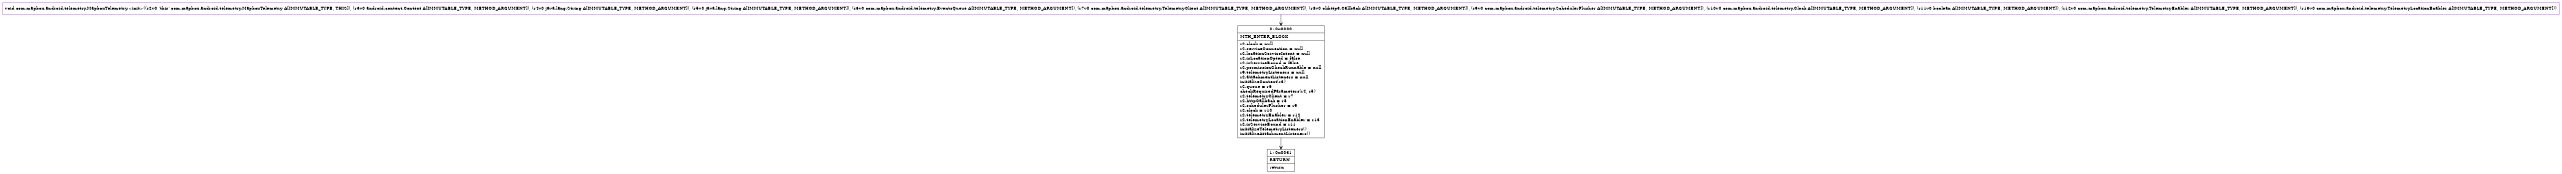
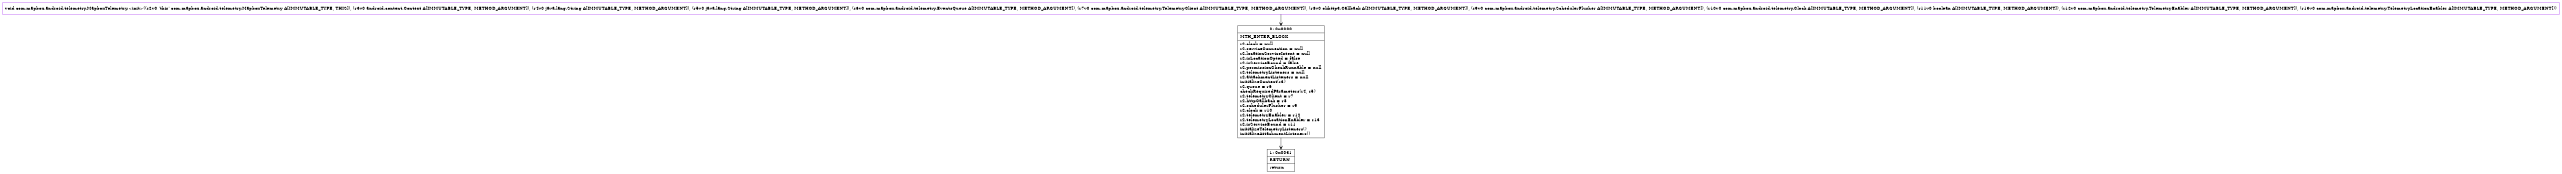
node "0: 0x0000": text "r9.telemetryListeners = null" -> "r2.telemetryListeners = null"
